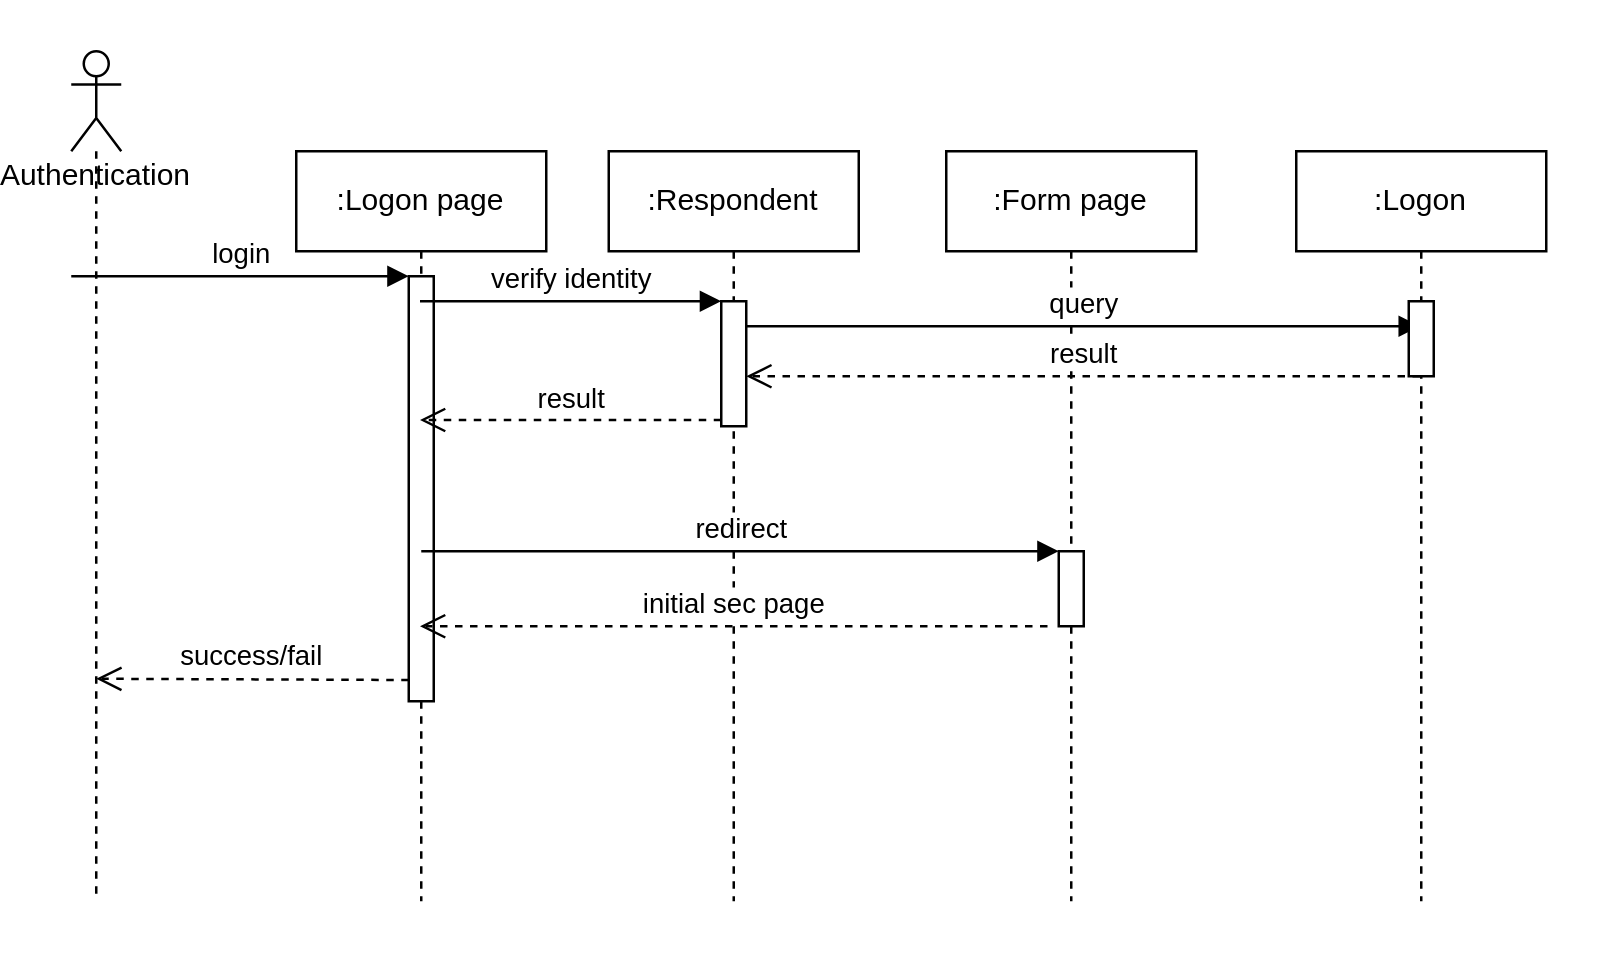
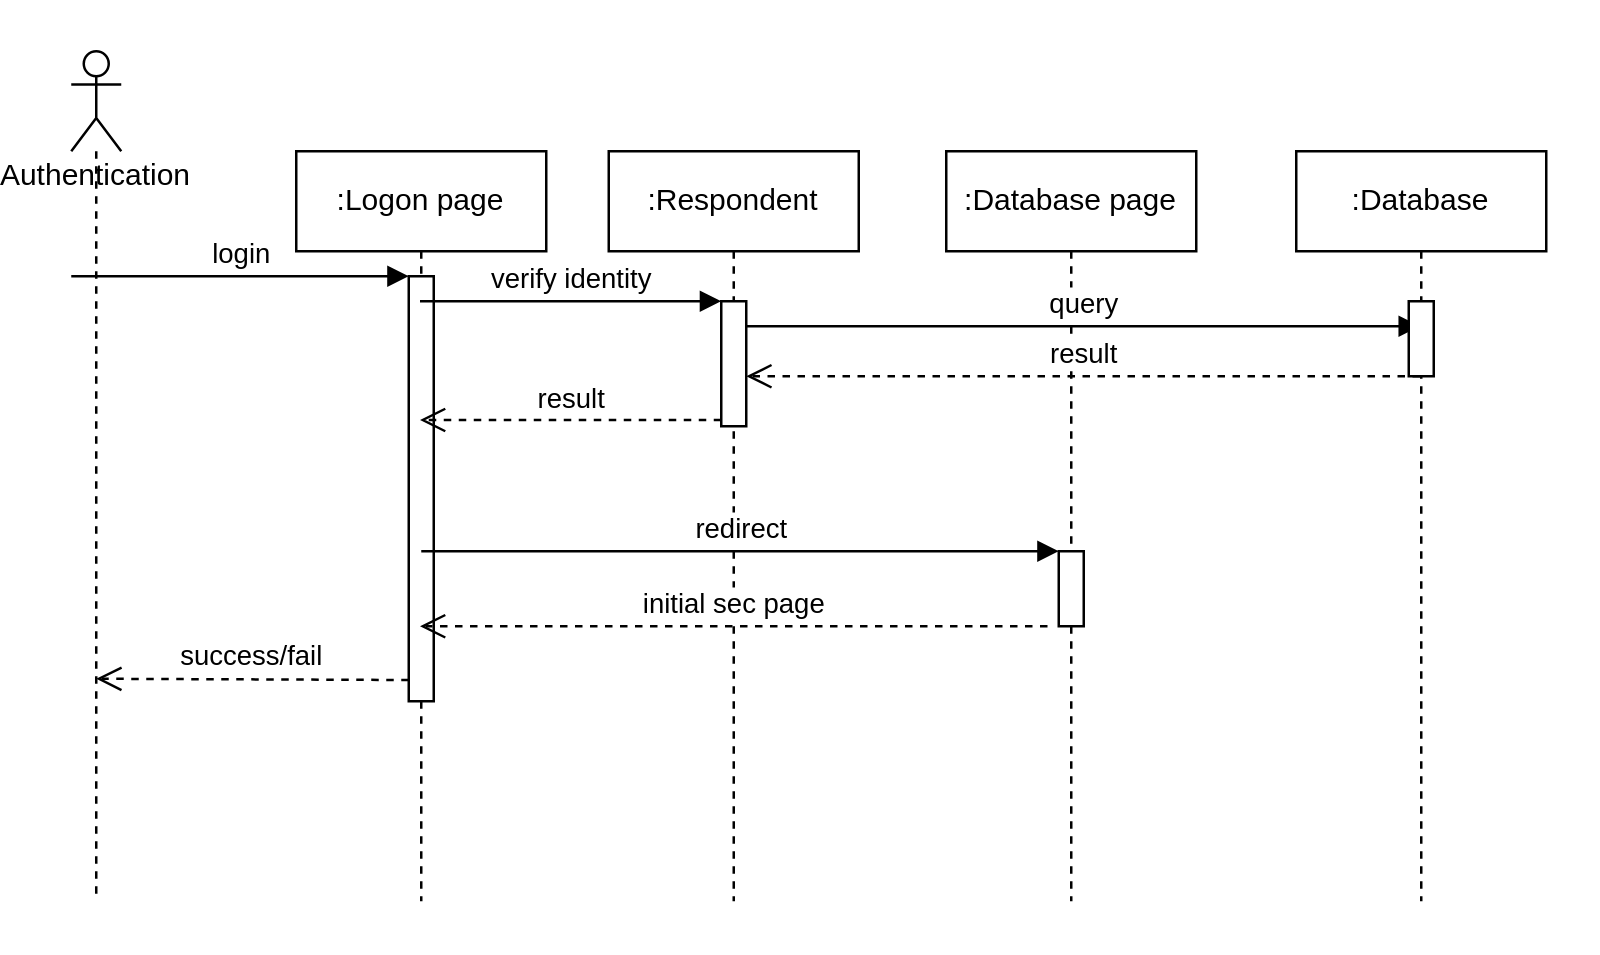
node ":Form page": label ":Form page" -> ":Database page"
node ":Logon": label ":Logon" -> ":Database"
